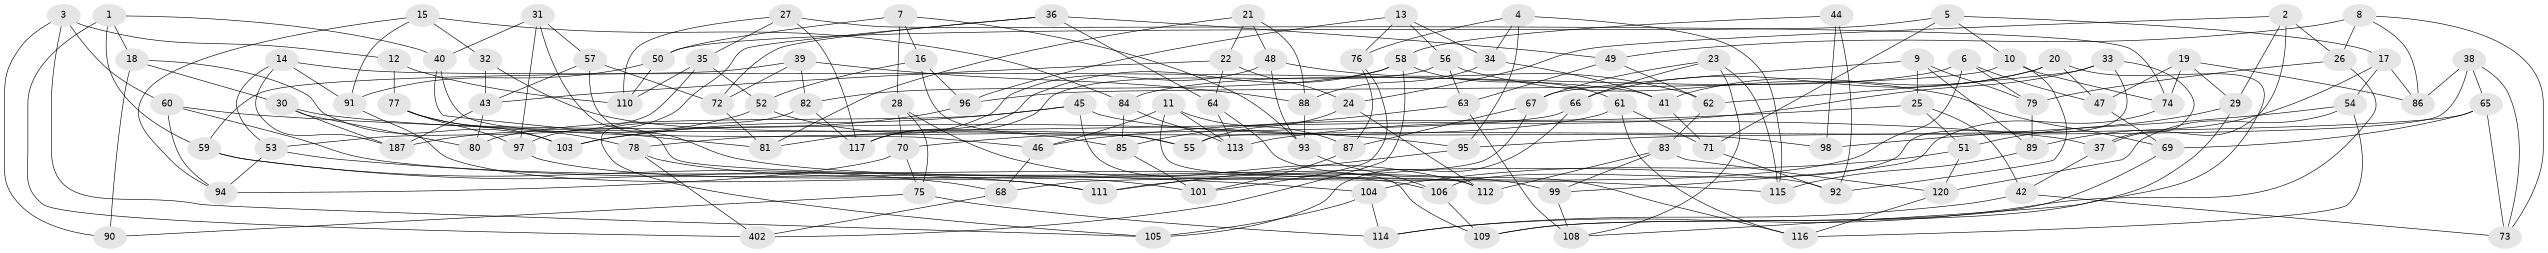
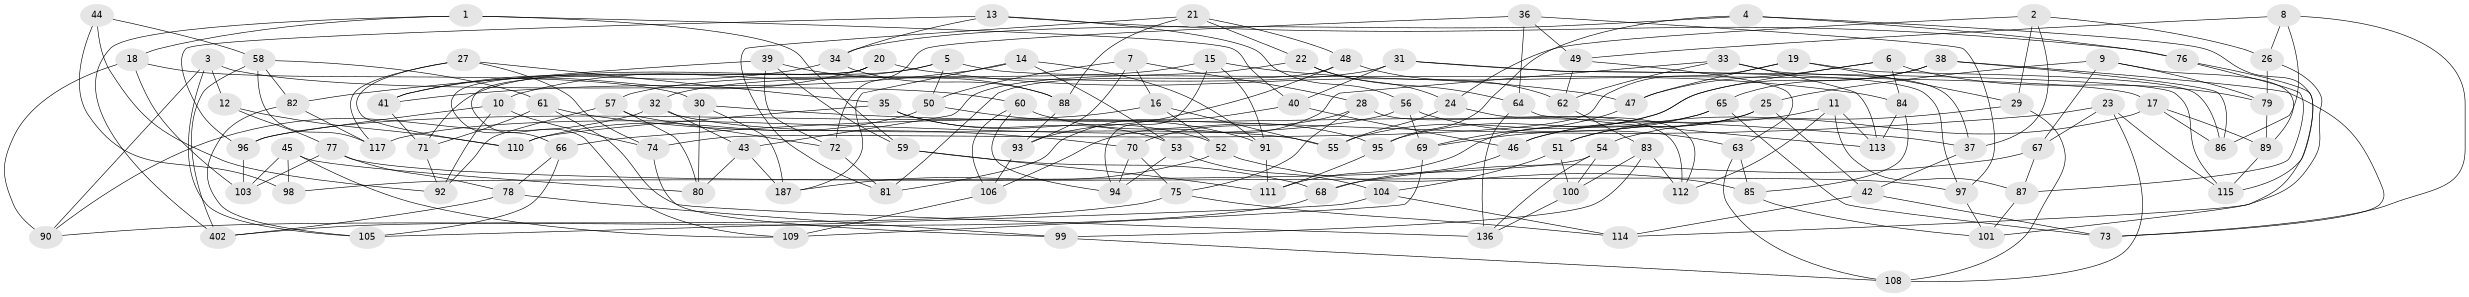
edge "57" -- "43": now "57" -- "80"
edge "32" -- "90": added
node "120": label "120" -> "100"
node "116": label "116" -> "136"
